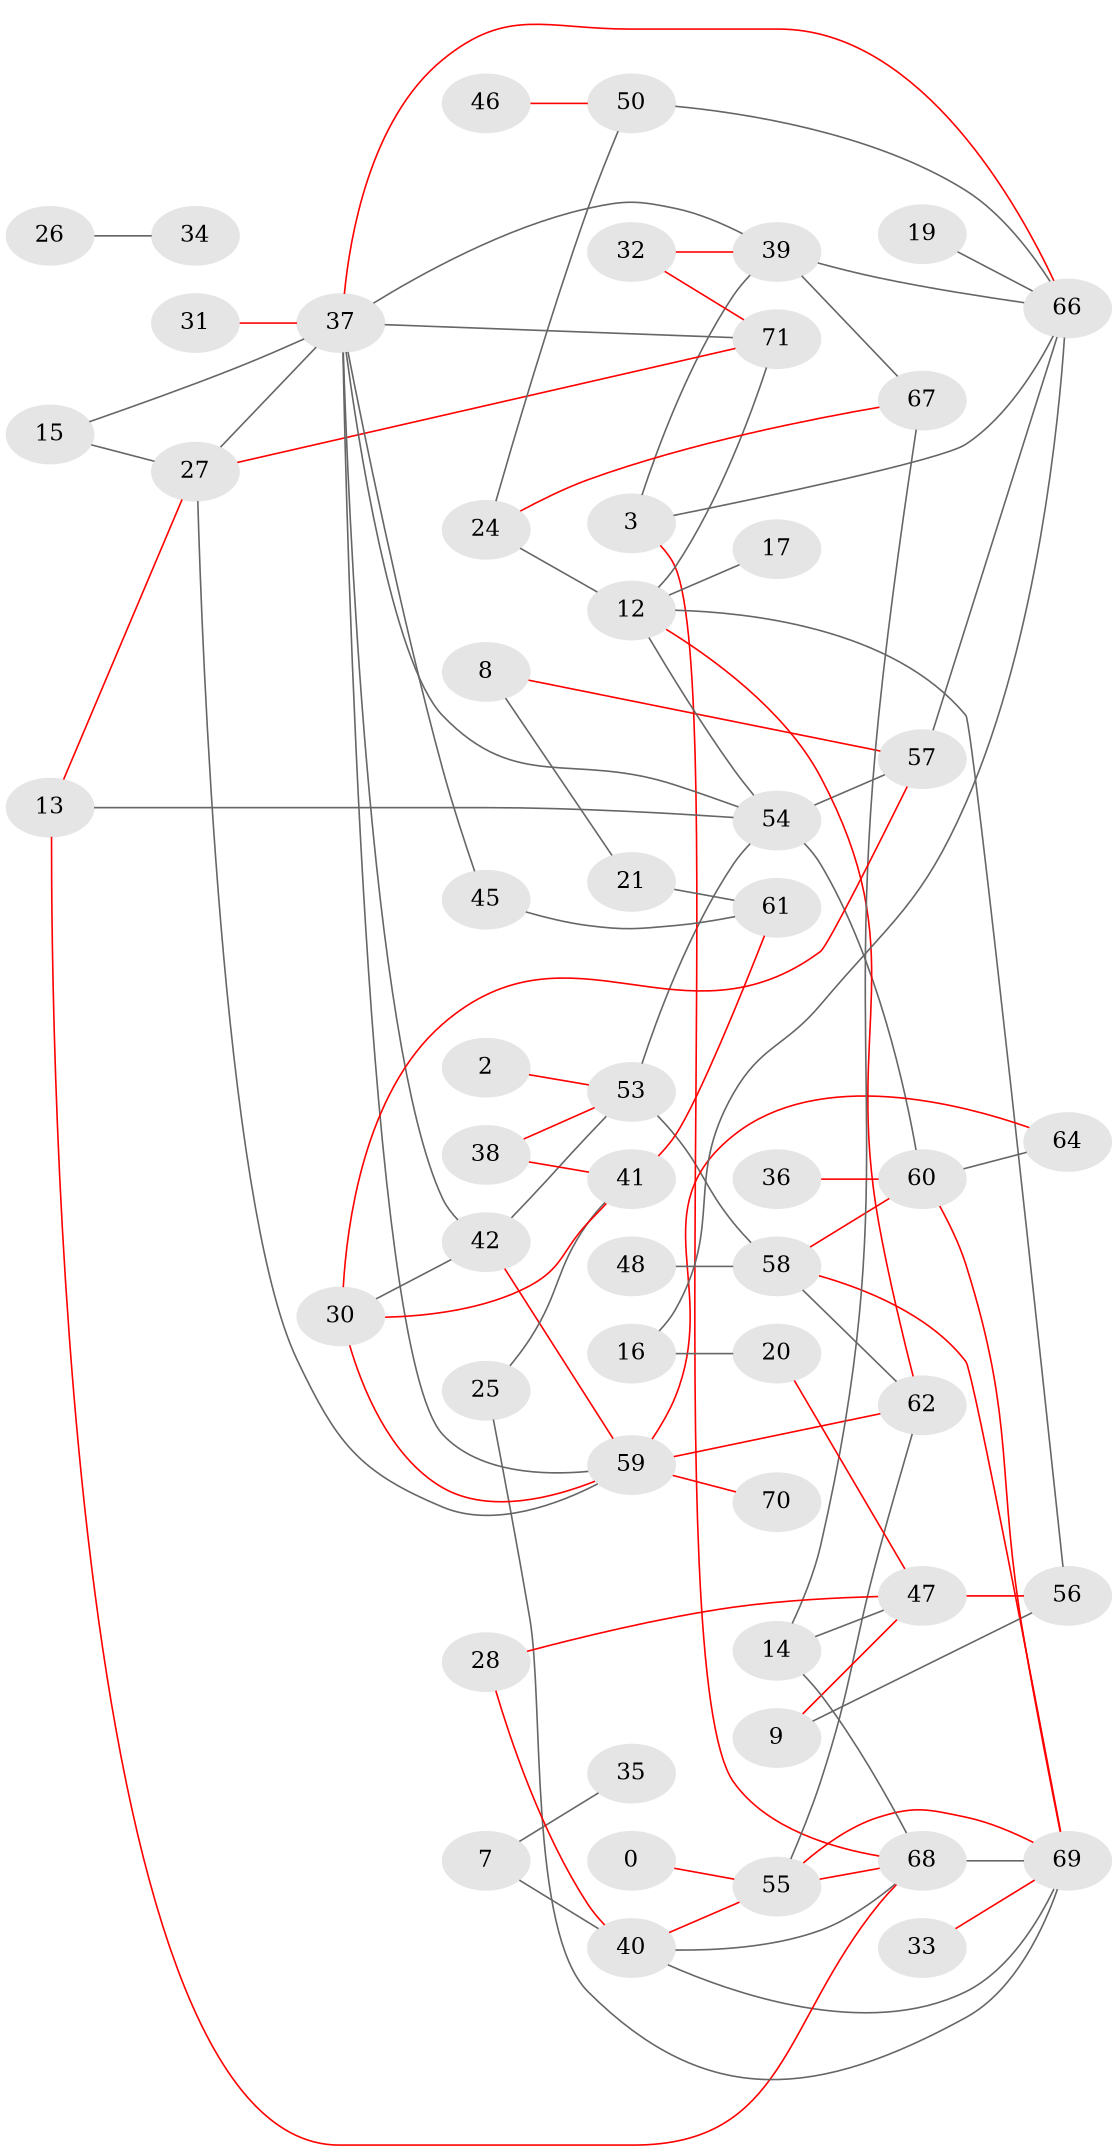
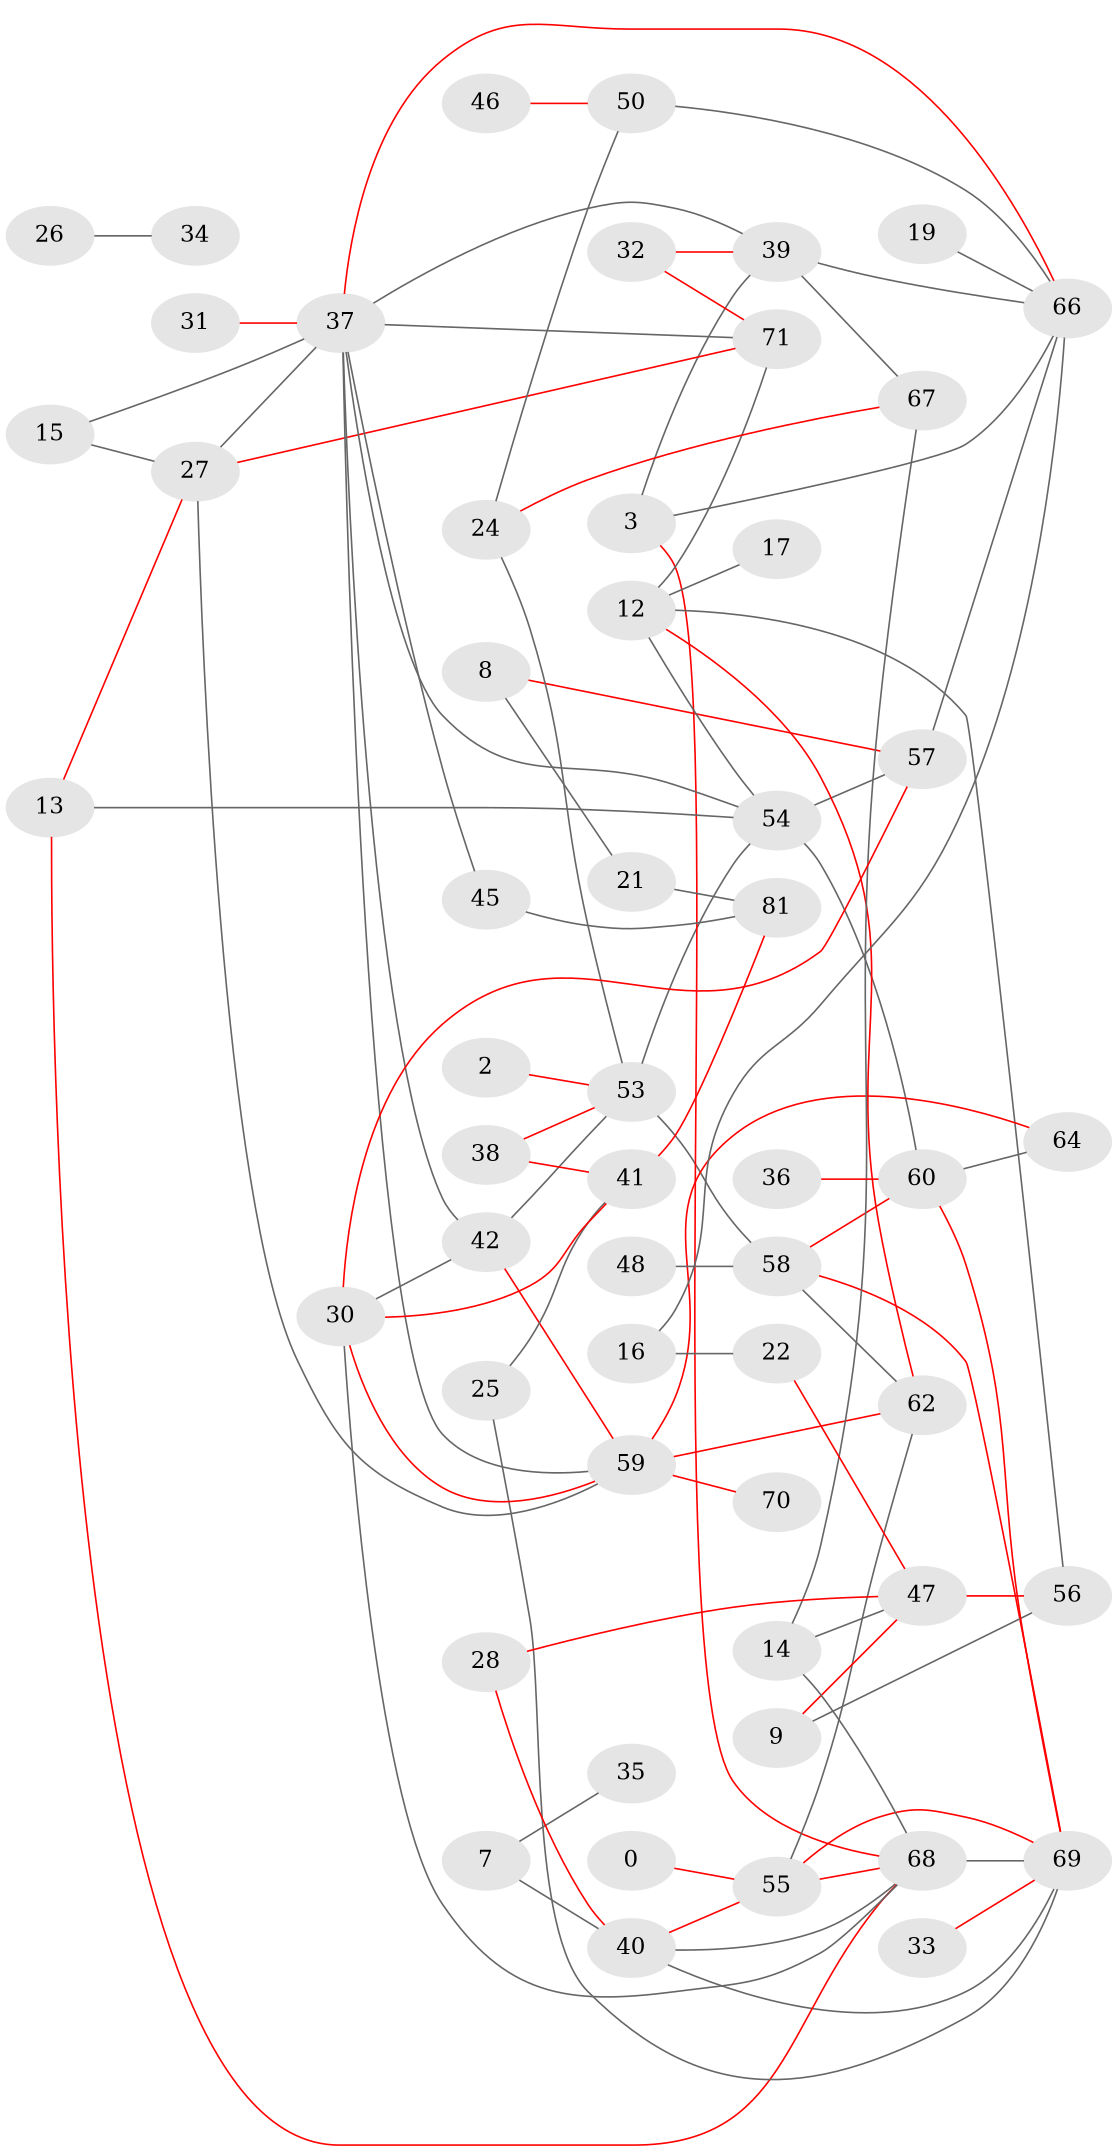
edge "24" -- "12": now "24" -- "53"
node "61": label "61" -> "81"
node "20": label "20" -> "22"
edge "30" -- "68": added
